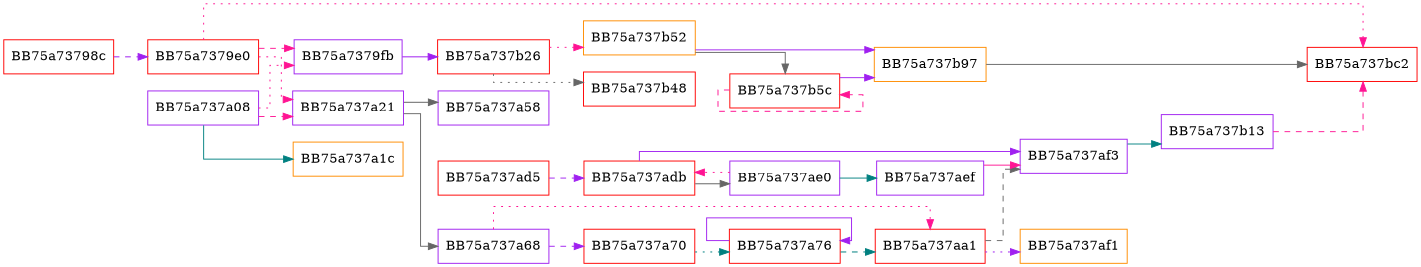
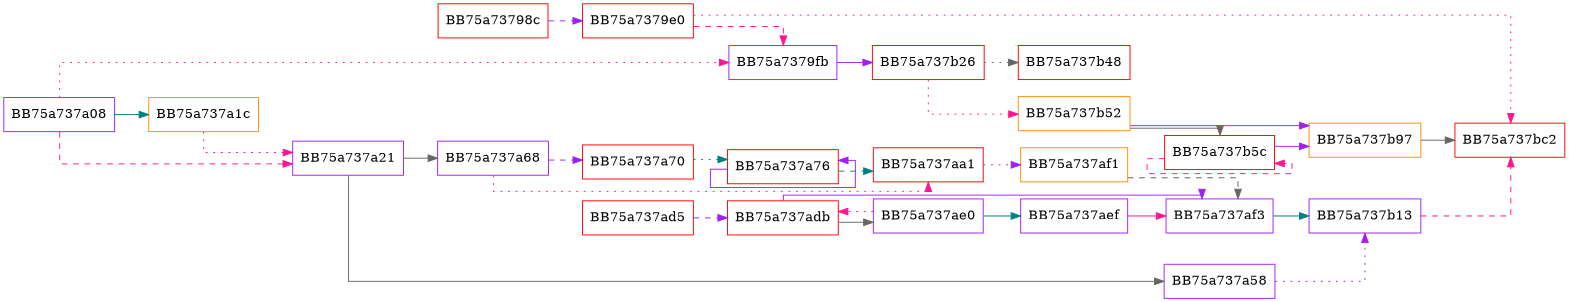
edge "BB75a7379e0" -> "BB75a737a21": now "BB75a737a1c" -> "BB75a737a21"
edge "BB75a737aa1" -> "BB75a737af3": now "BB75a737af1" -> "BB75a737af3"
edge "BB75a737a58" -> "BB75a737b13": added
